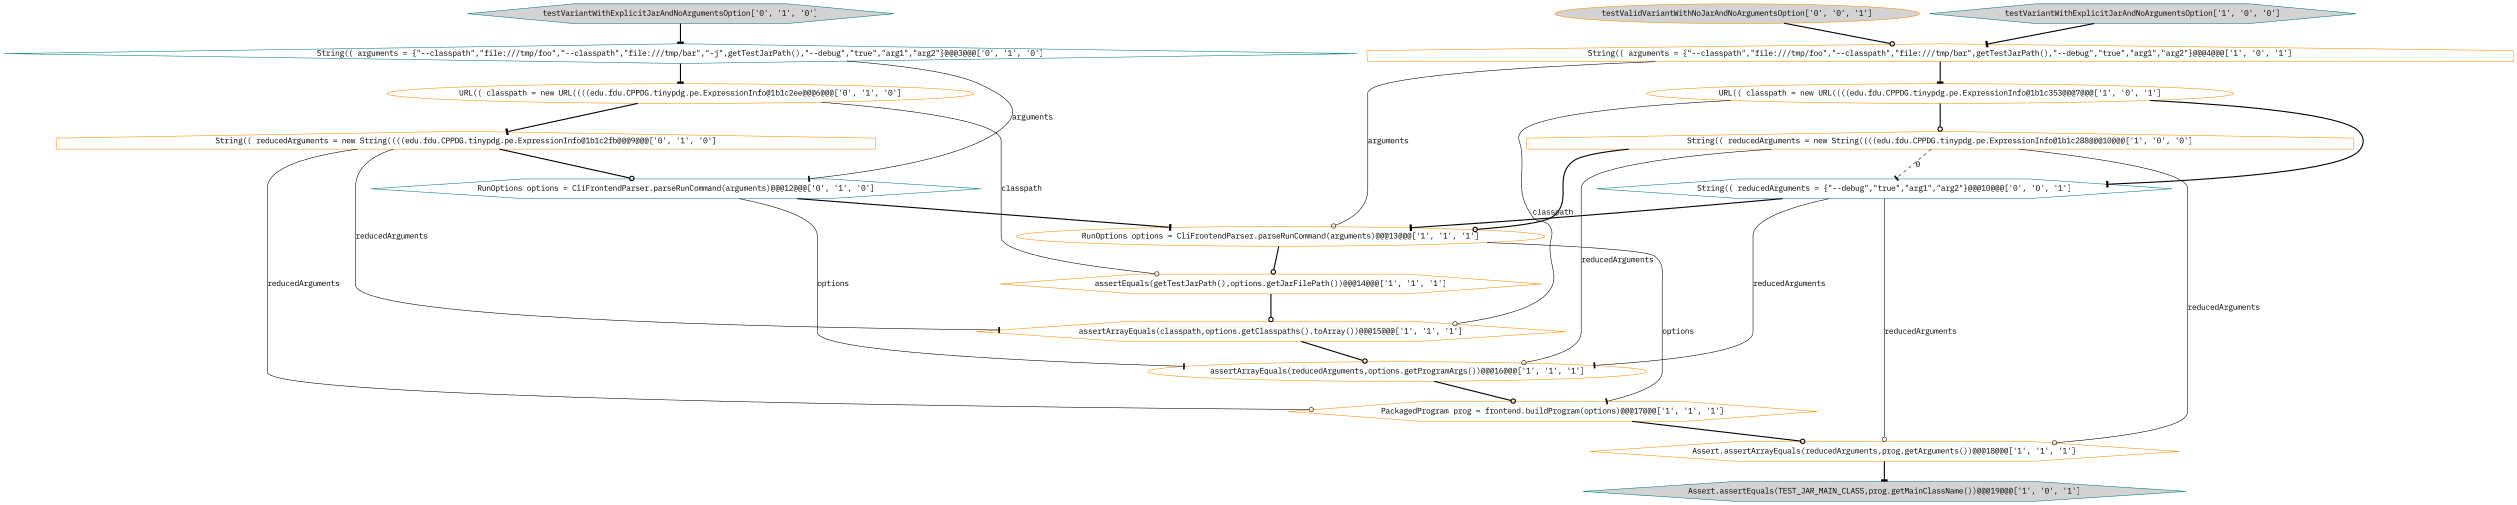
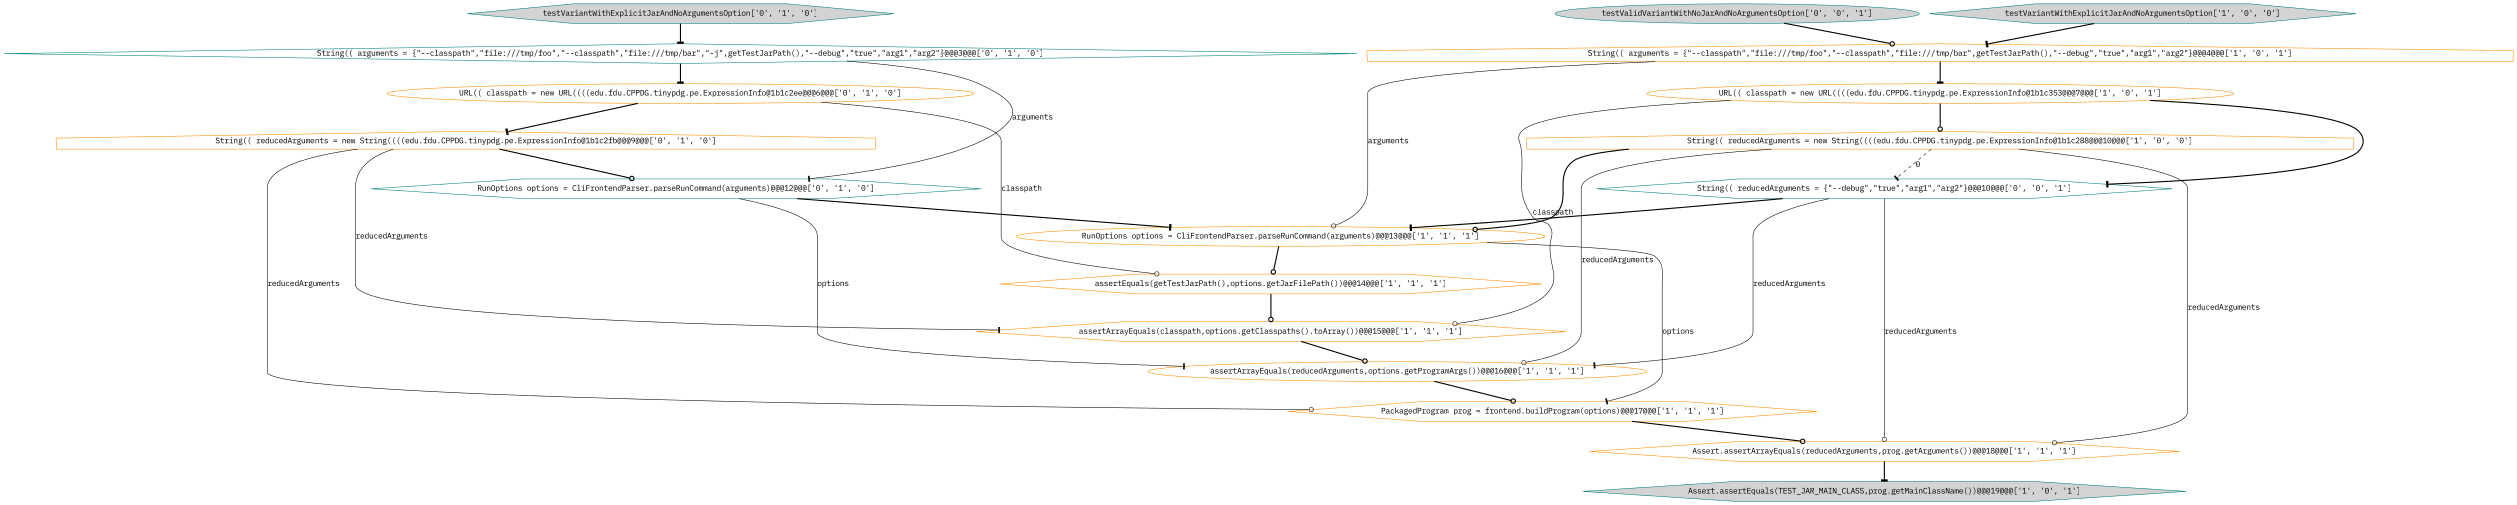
node "testValidVariantWithNoJarAndNoArgumentsOption['0', '0', '1']": color darkorange -> teal
